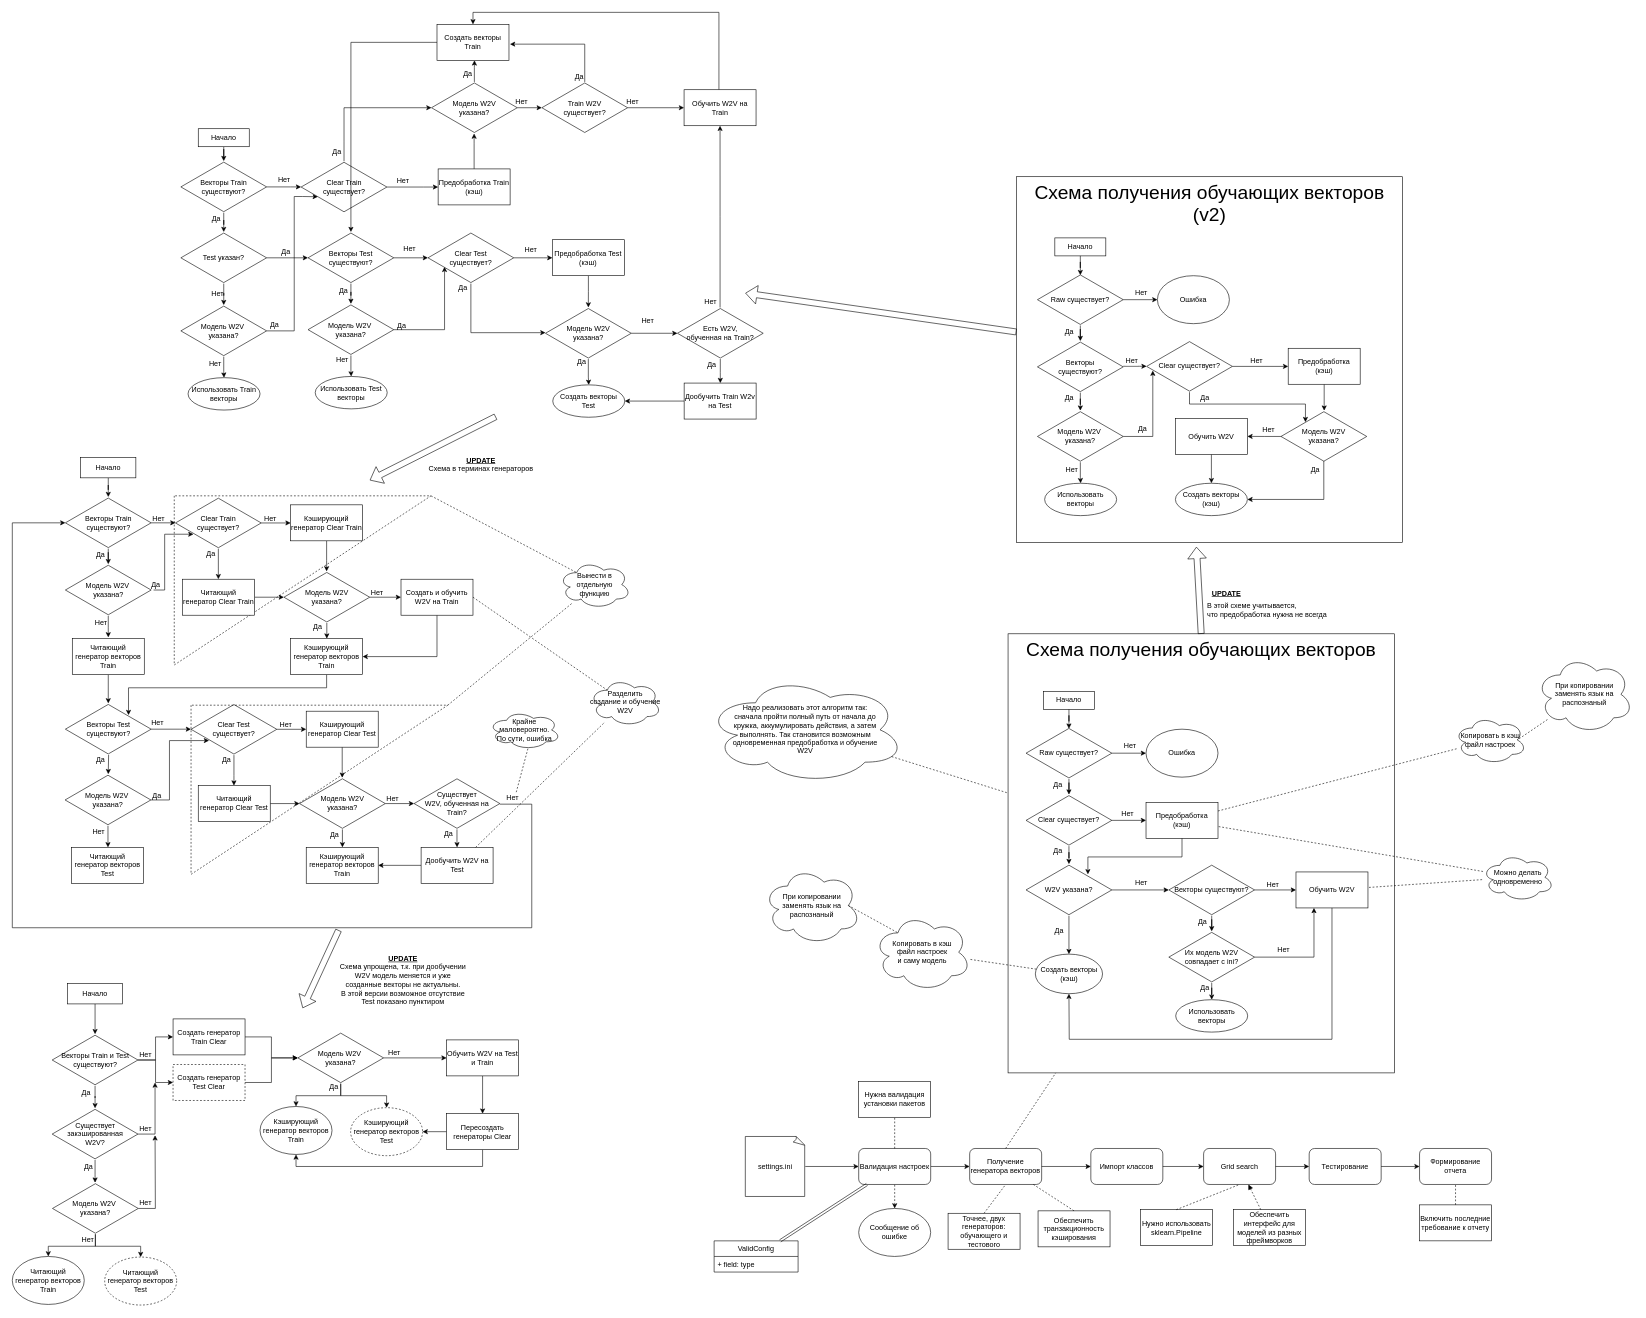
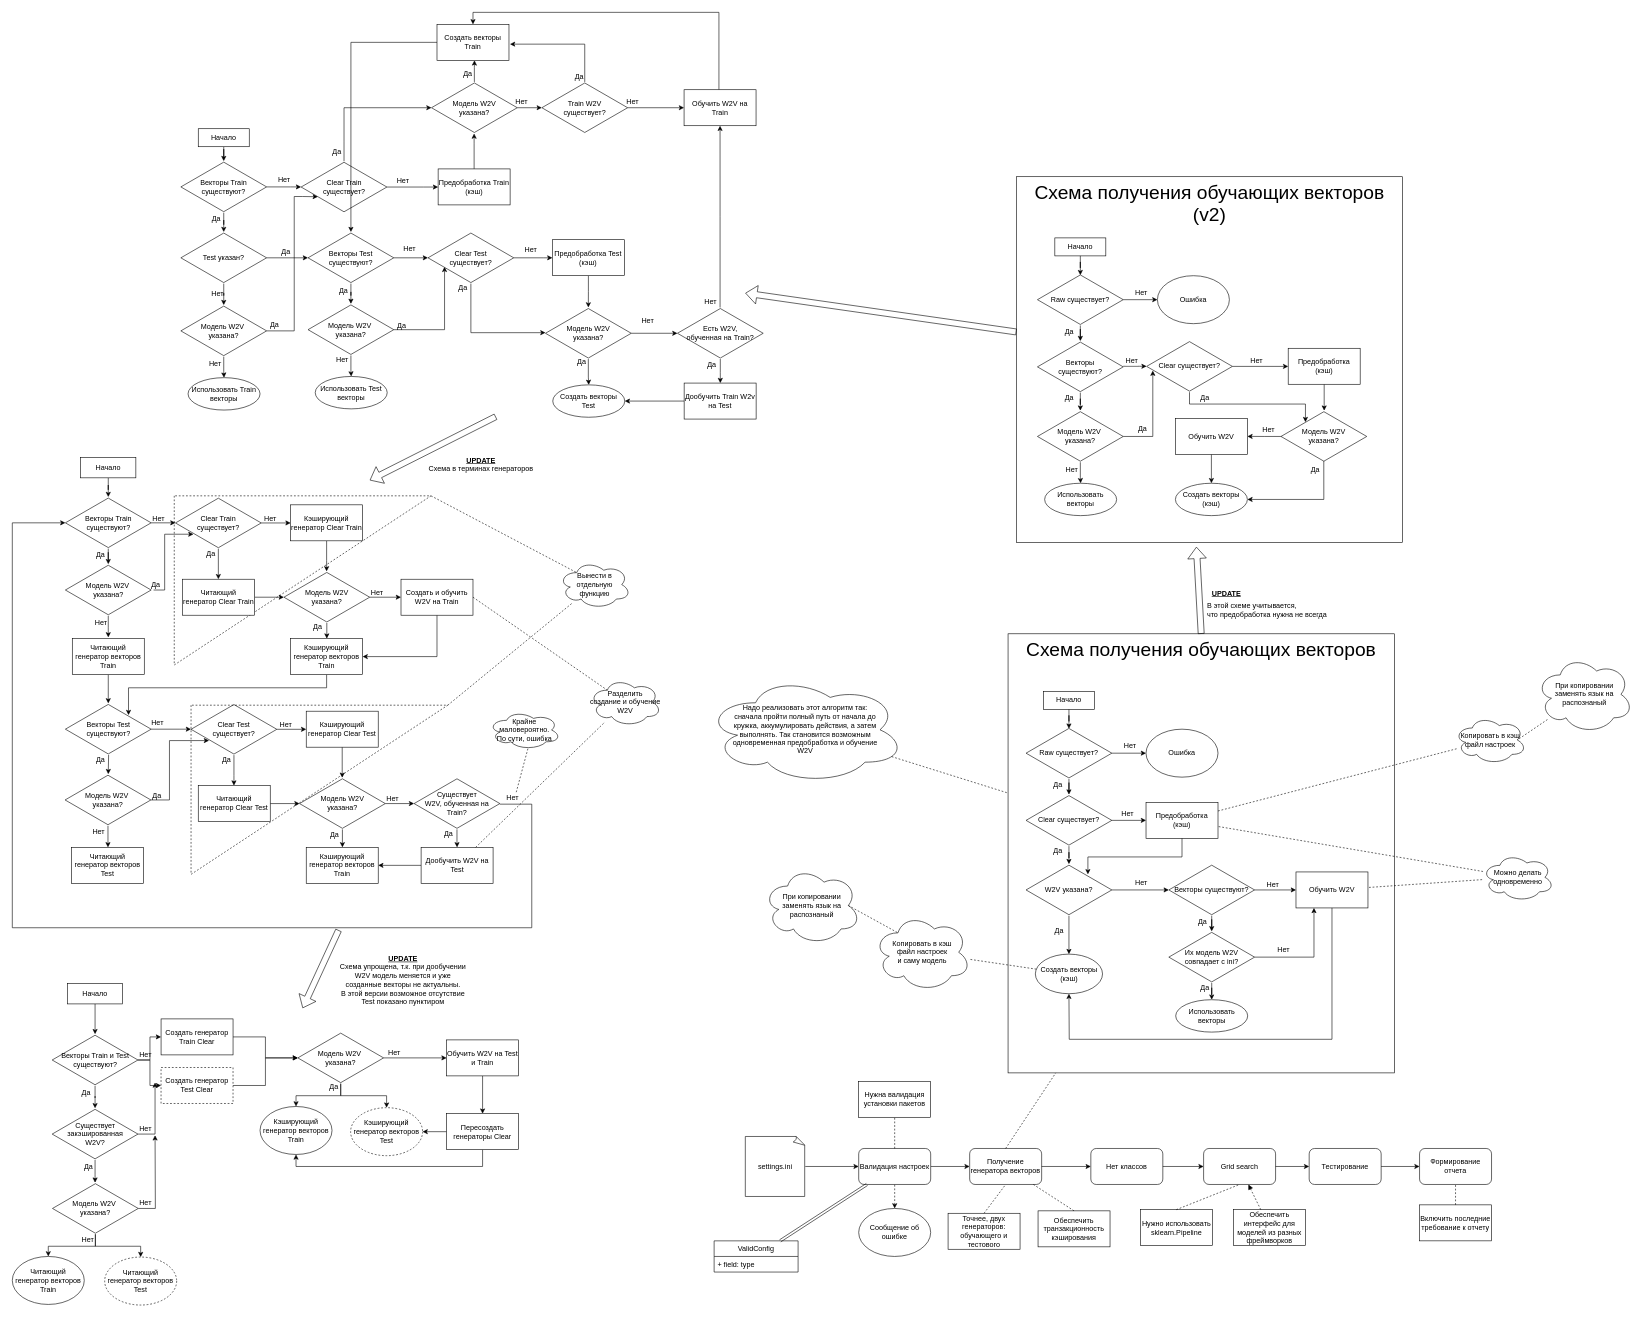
node "Создать генератор Train Clear": moved (209, 1037) -> (197, 1037)
node "Создать генератор Test Clear": moved (209, 1083) -> (197, 1086)
node "Импорт классов": label "Импорт классов" -> "Нет классов"
